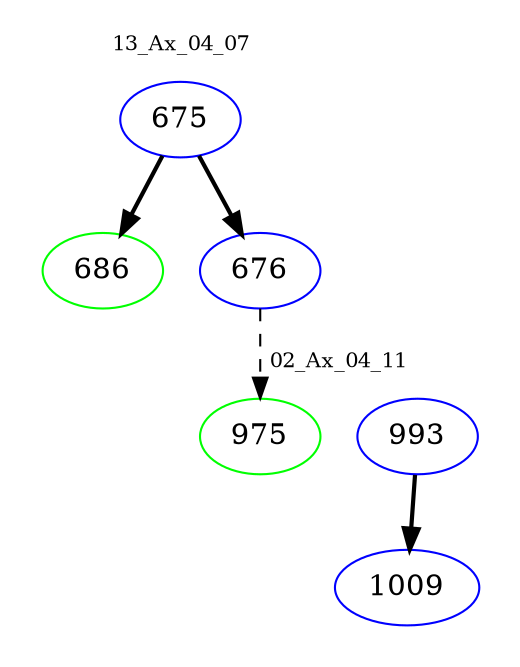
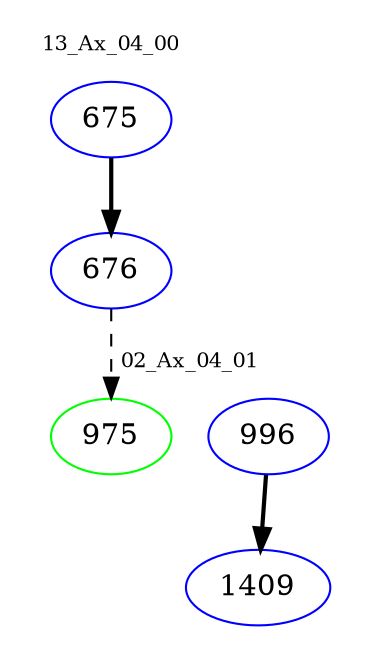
cluster "13_Ax_04_07": label "13_Ax_04_07" -> "13_Ax_04_00"
node "686": removed
cluster "02_Ax_04_11": label "02_Ax_04_11" -> "02_Ax_04_01"
node "993": label "993" -> "996"
node "1009": label "1009" -> "1409"
